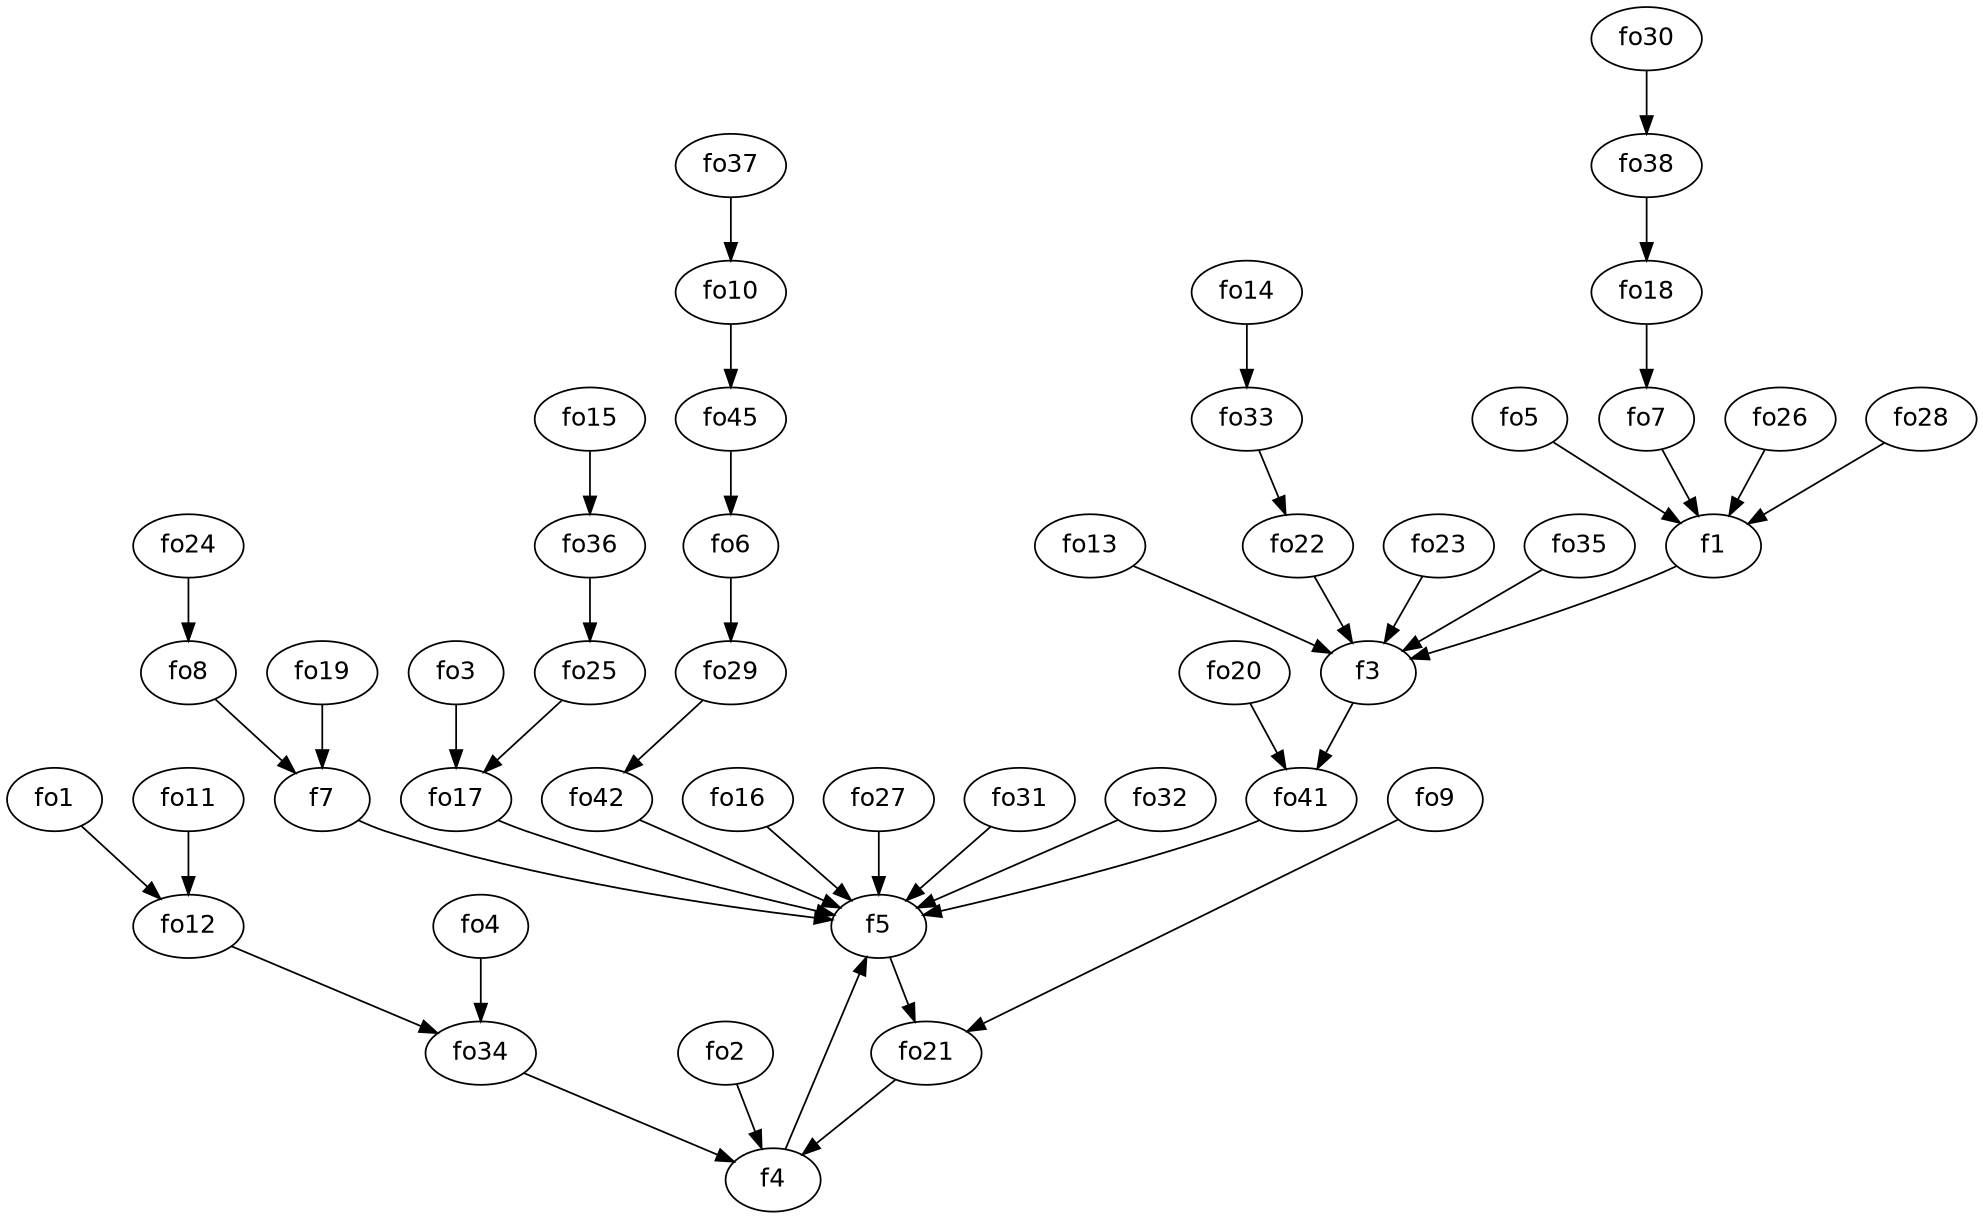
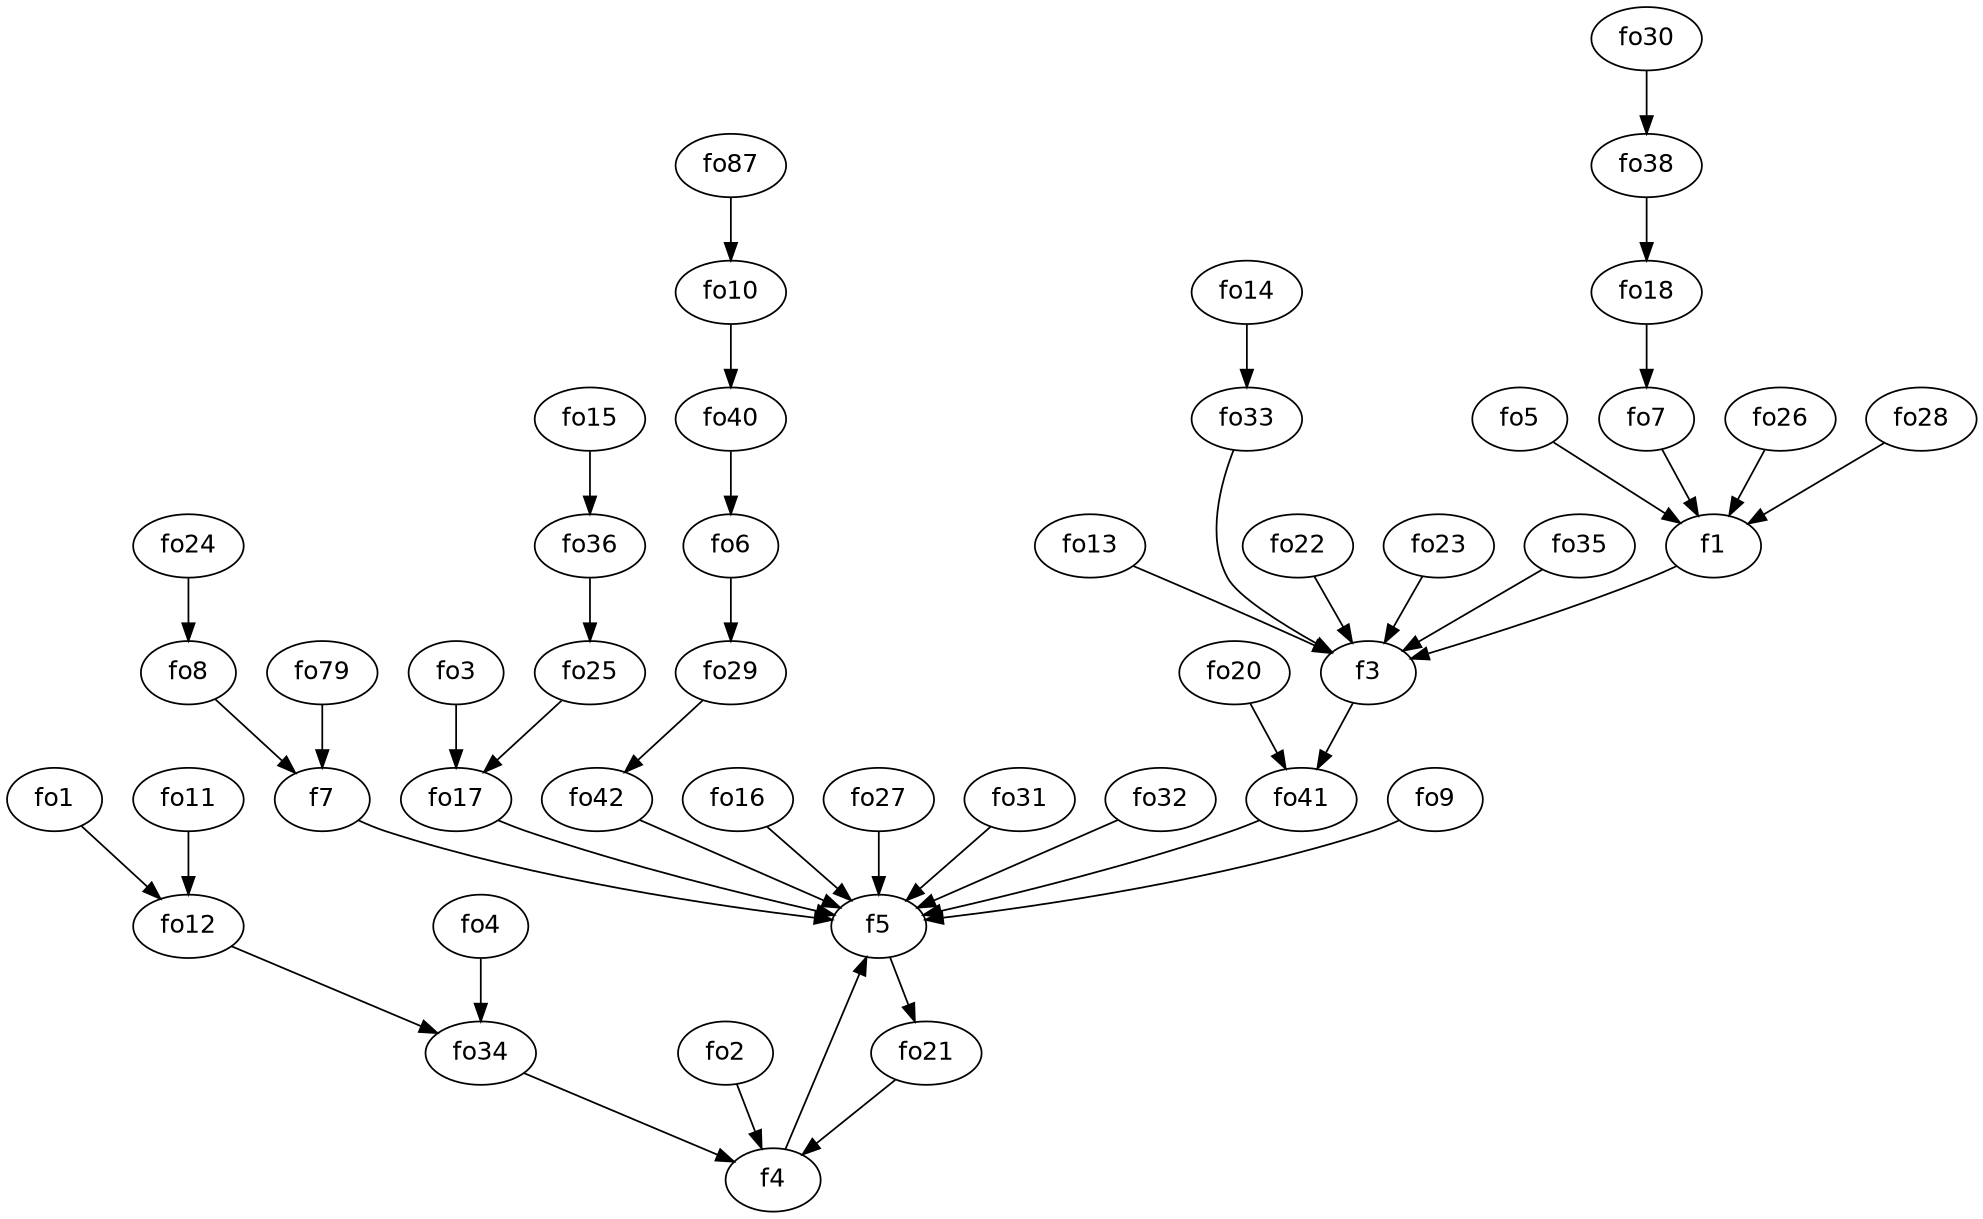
node "fo37": label "fo37" -> "fo87"
node "fo45": label "fo45" -> "fo40"
edge "fo33" -> "fo22": now "fo33" -> "f3"
node "fo19": label "fo19" -> "fo79"
edge "fo9" -> "fo21": now "fo9" -> "f5"
